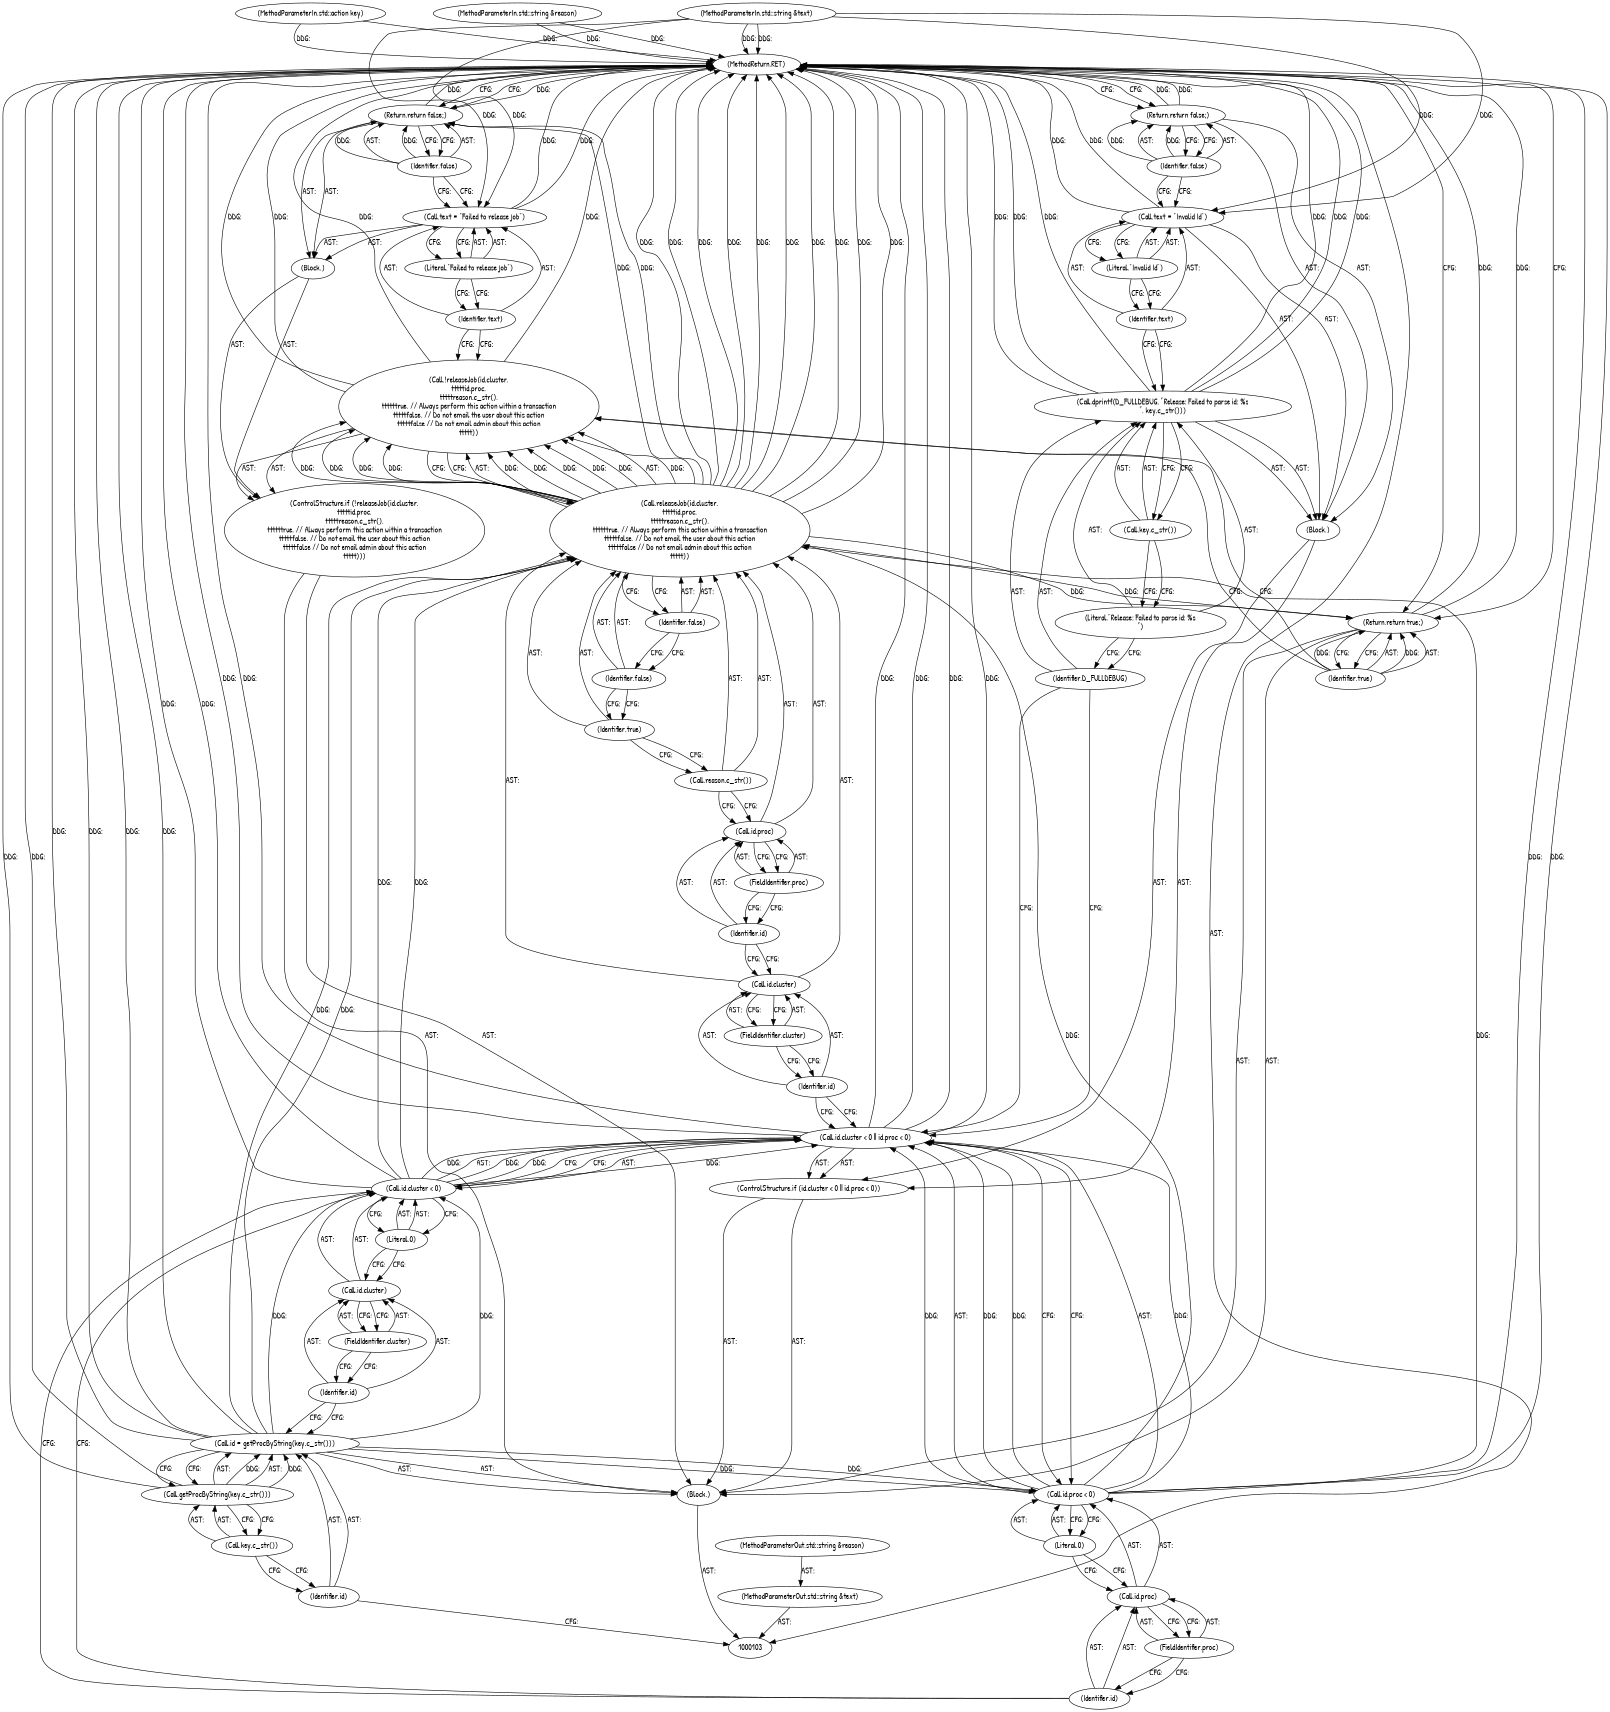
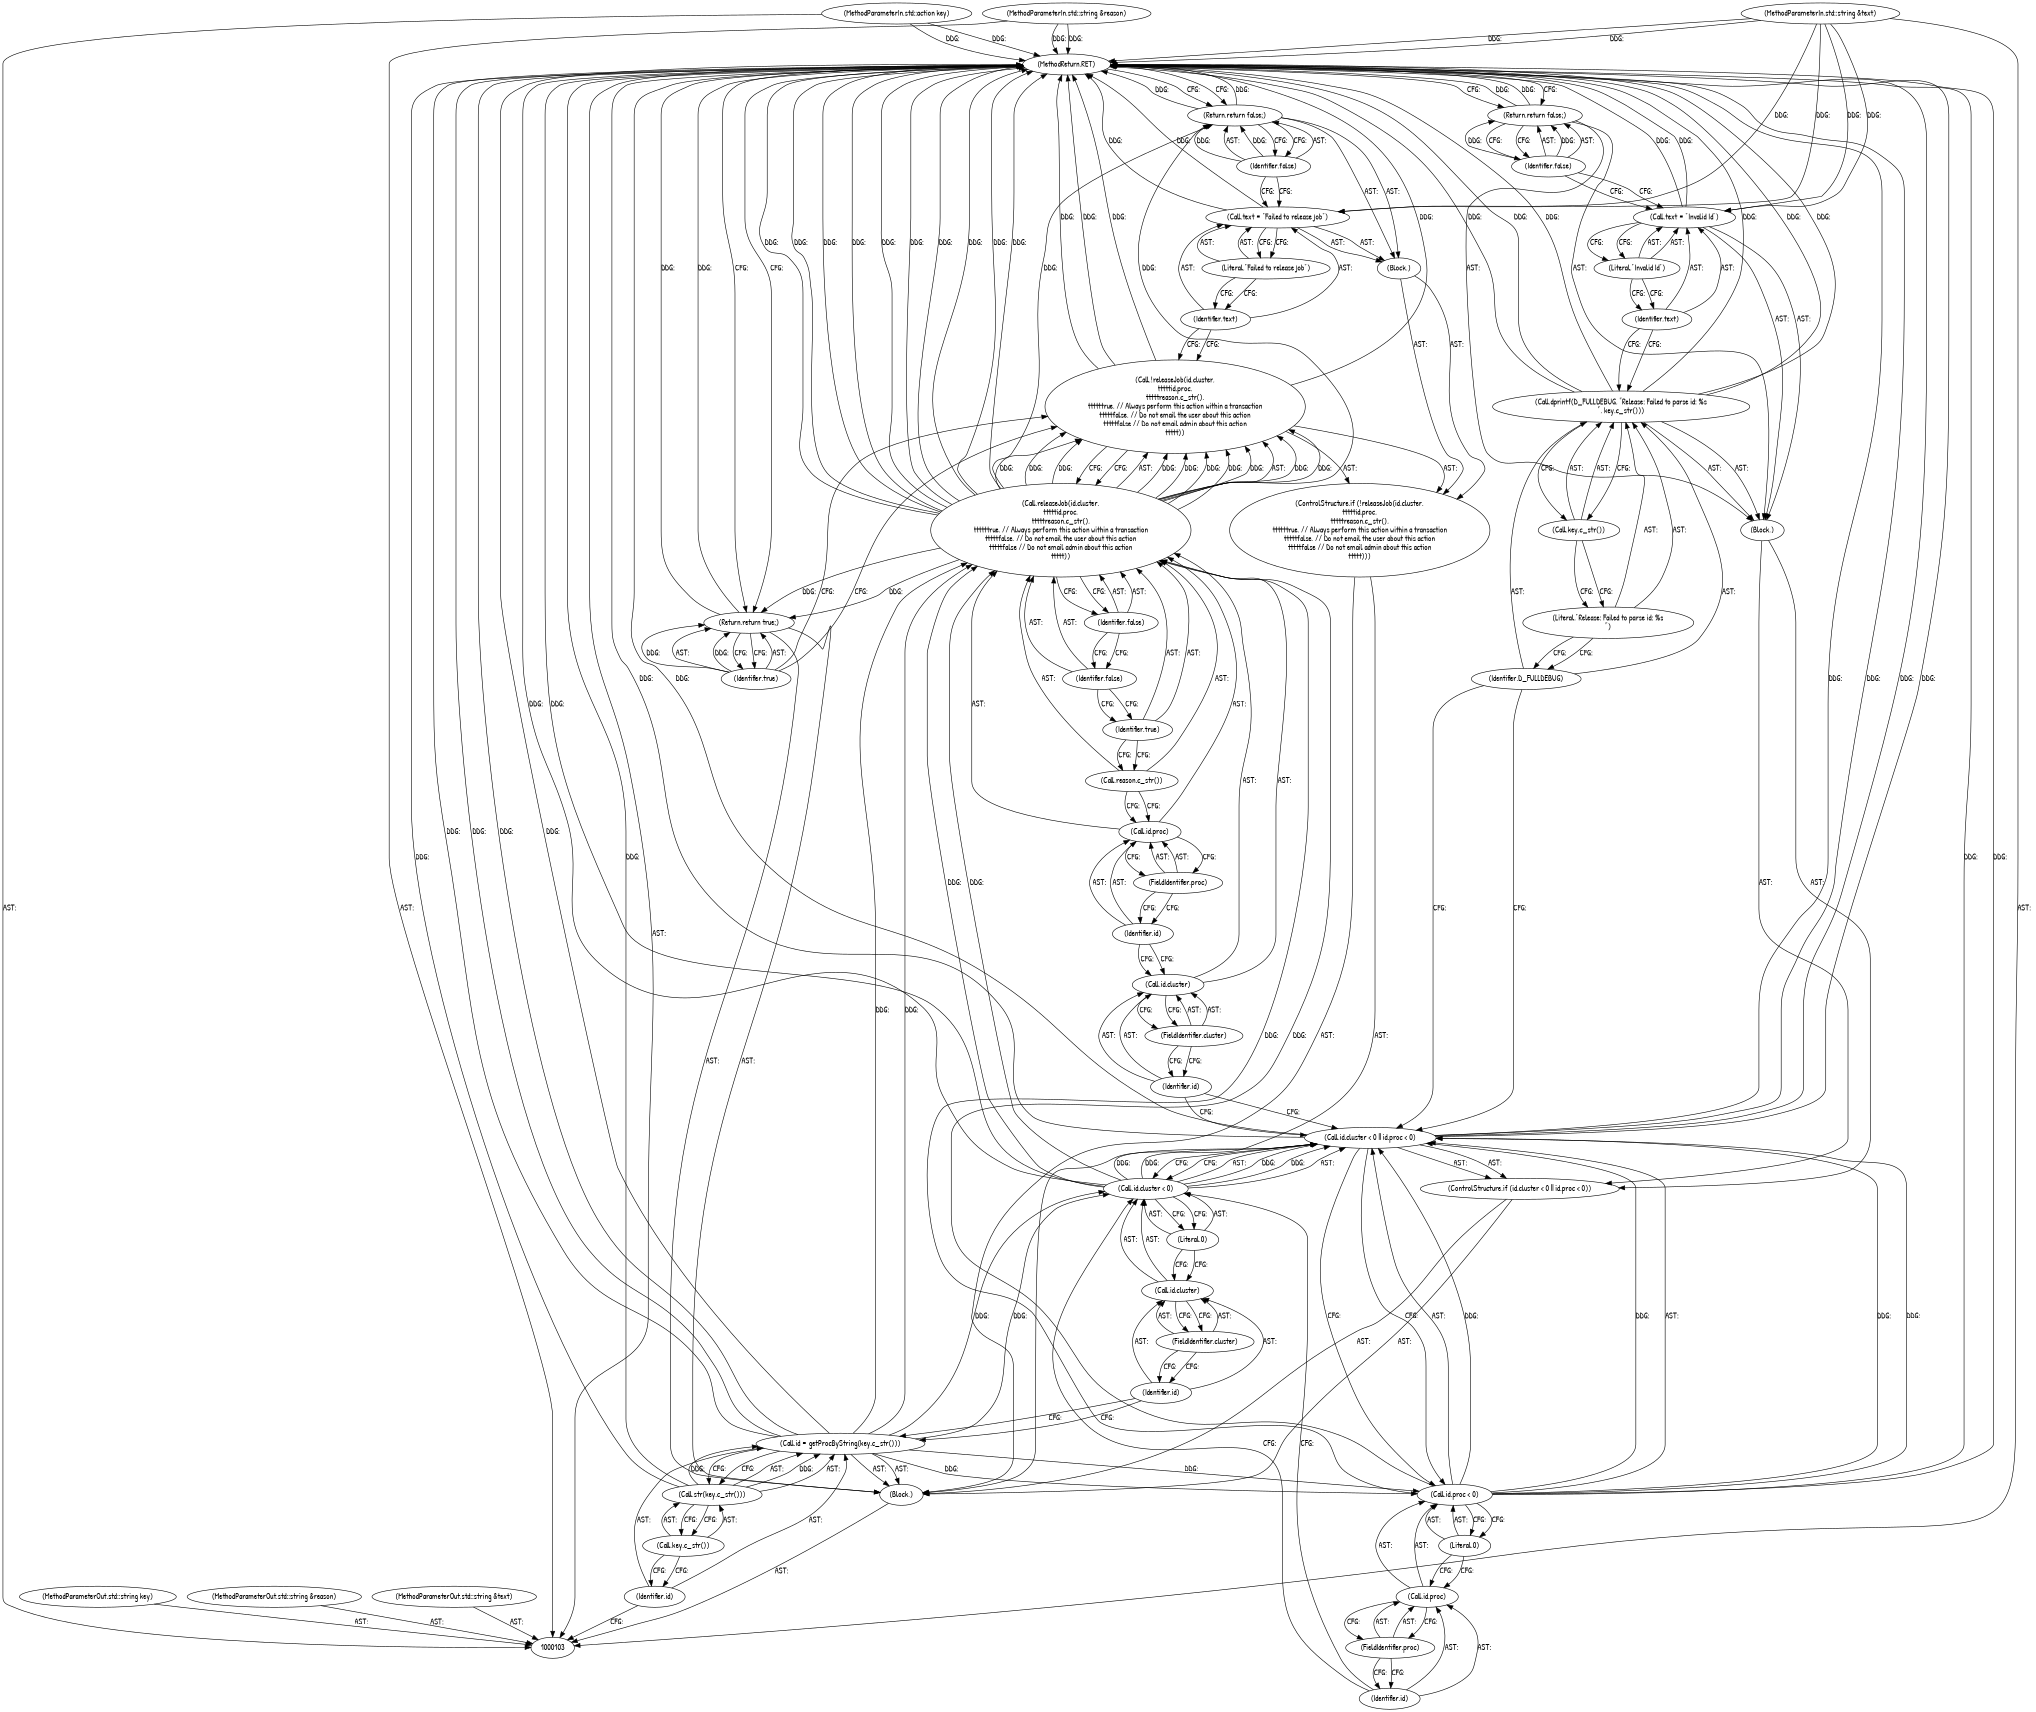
edge "(MethodParameterIn,std::string &reason)" -> "1000103": added, label "AST:"
edge "(MethodParameterIn,std::action key)" -> "1000103": added, label "AST:"
edge "(MethodParameterIn,std::string &text)" -> "1000103": added, label "AST:"
node "(Call,getProcByString(key.c_str()))": label "(Call,getProcByString(key.c_str()))" -> "(Call,str(key.c_str()))"
edge "(MethodParameterOut,std::string &reason)" -> "(MethodParameterOut,std::string &text)": now "(MethodParameterOut,std::string &reason)" -> "1000103"
node "(MethodParameterOut,std::string key)": added
